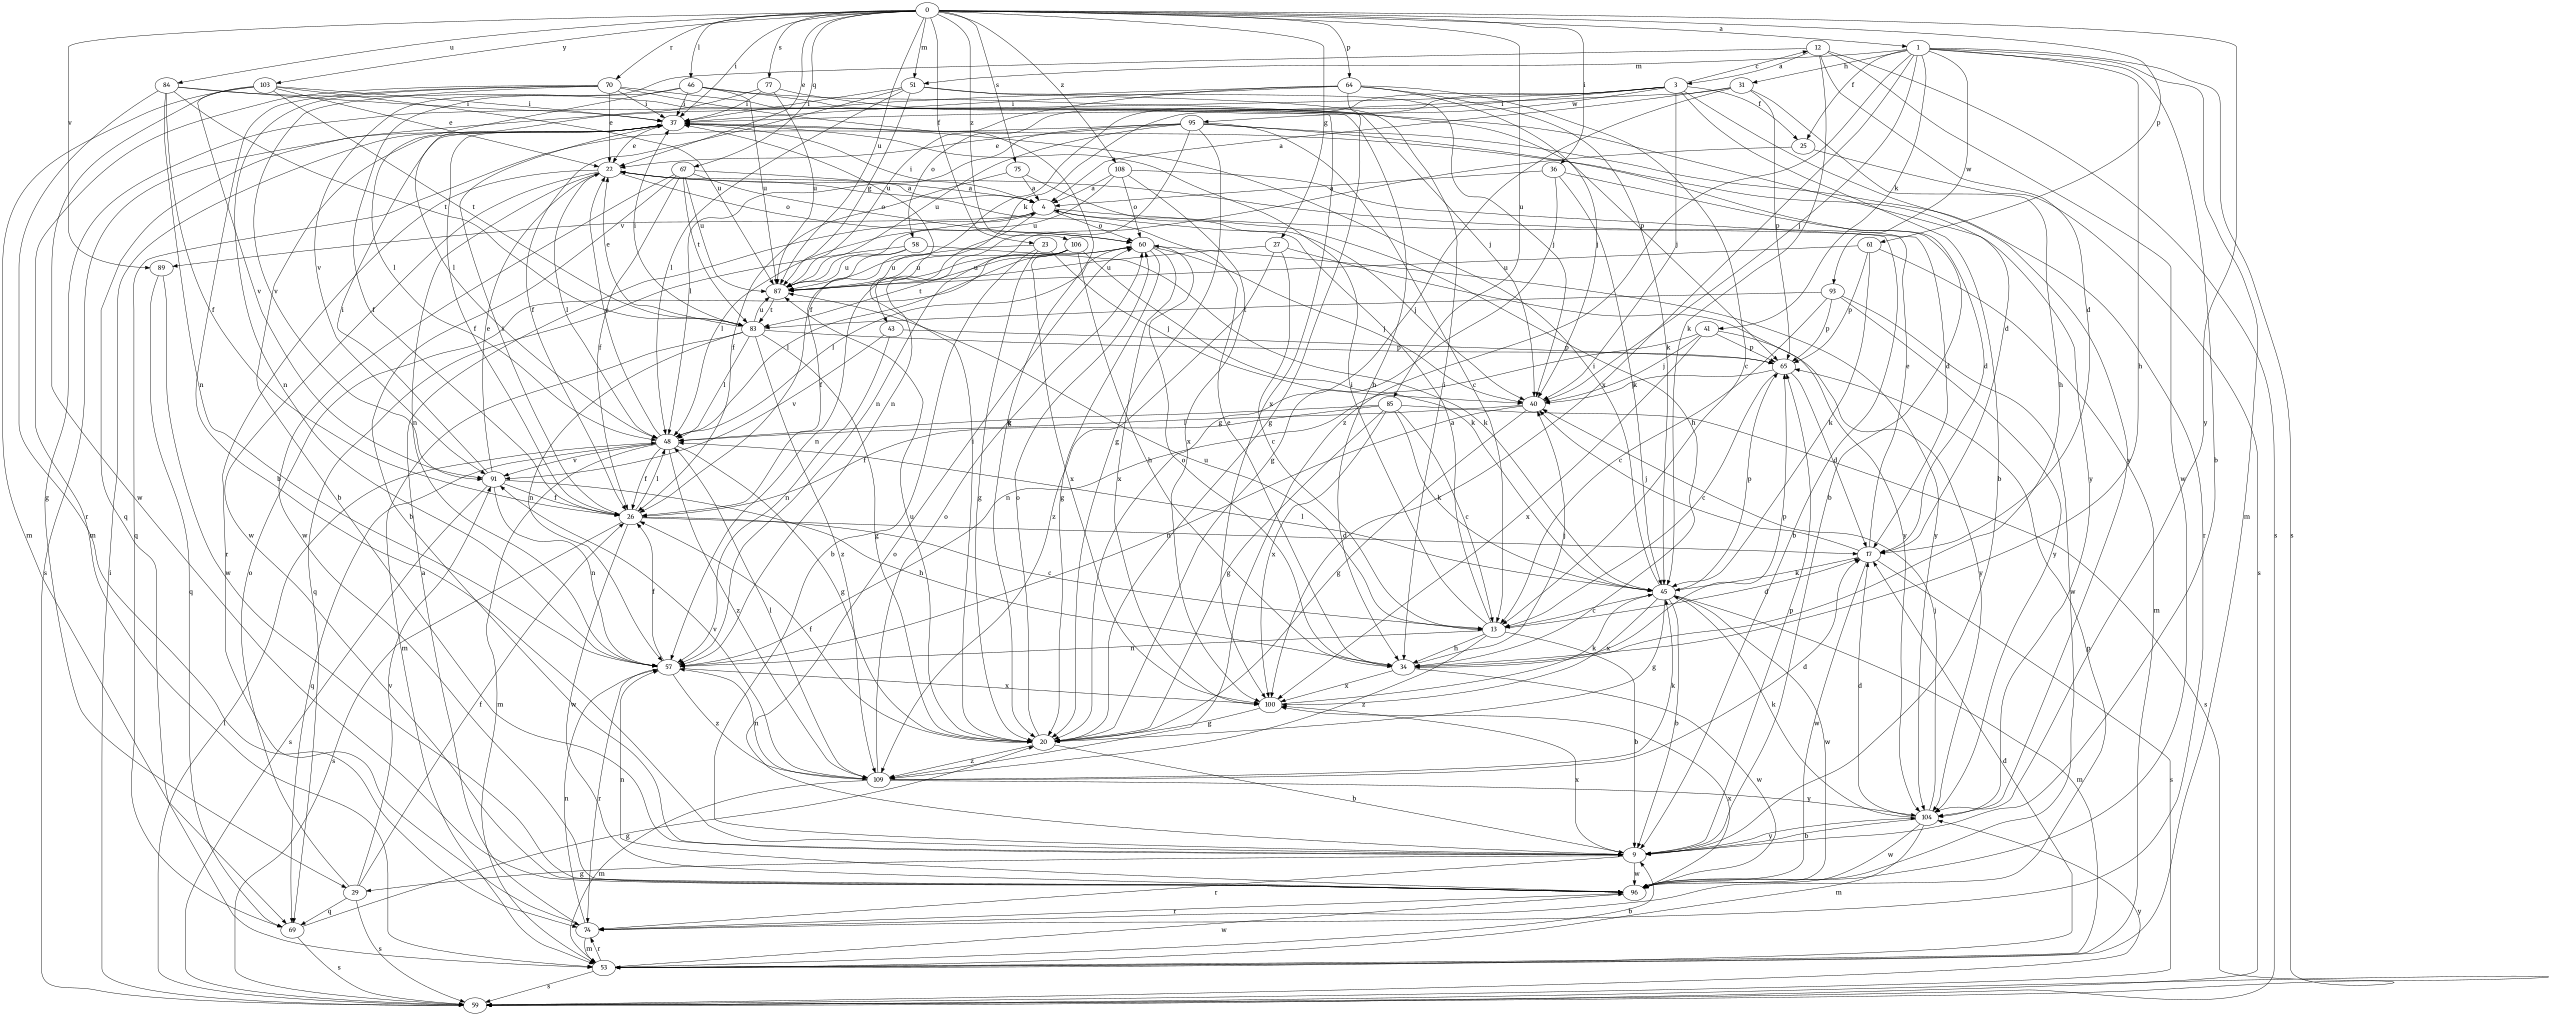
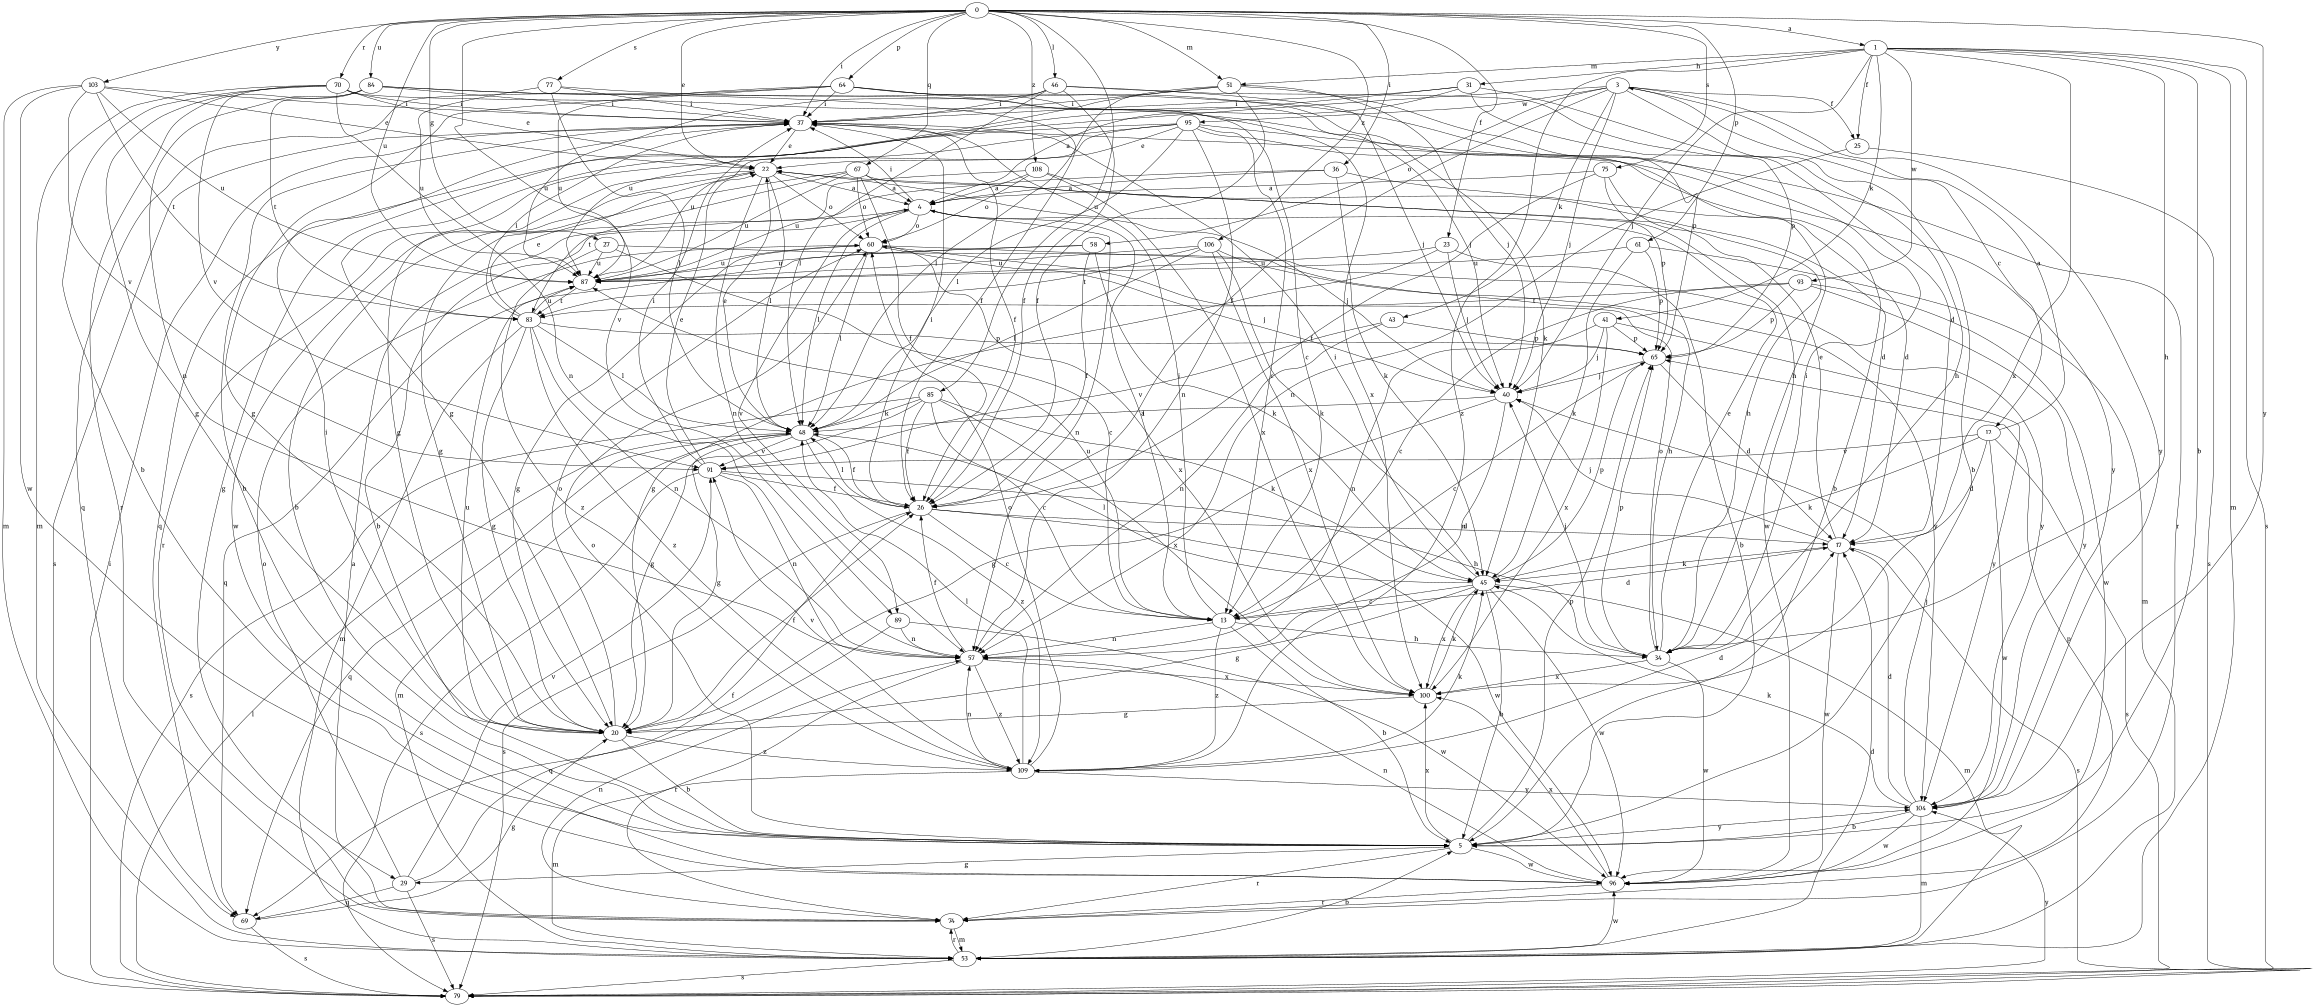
edge "51" -> "87": label "g" -> "u"
edge "75" -> "65": added, label "p"
edge "89" -> "57": added, label "n"
node "9": label "9" -> "5"
node "59": label "59" -> "79"
